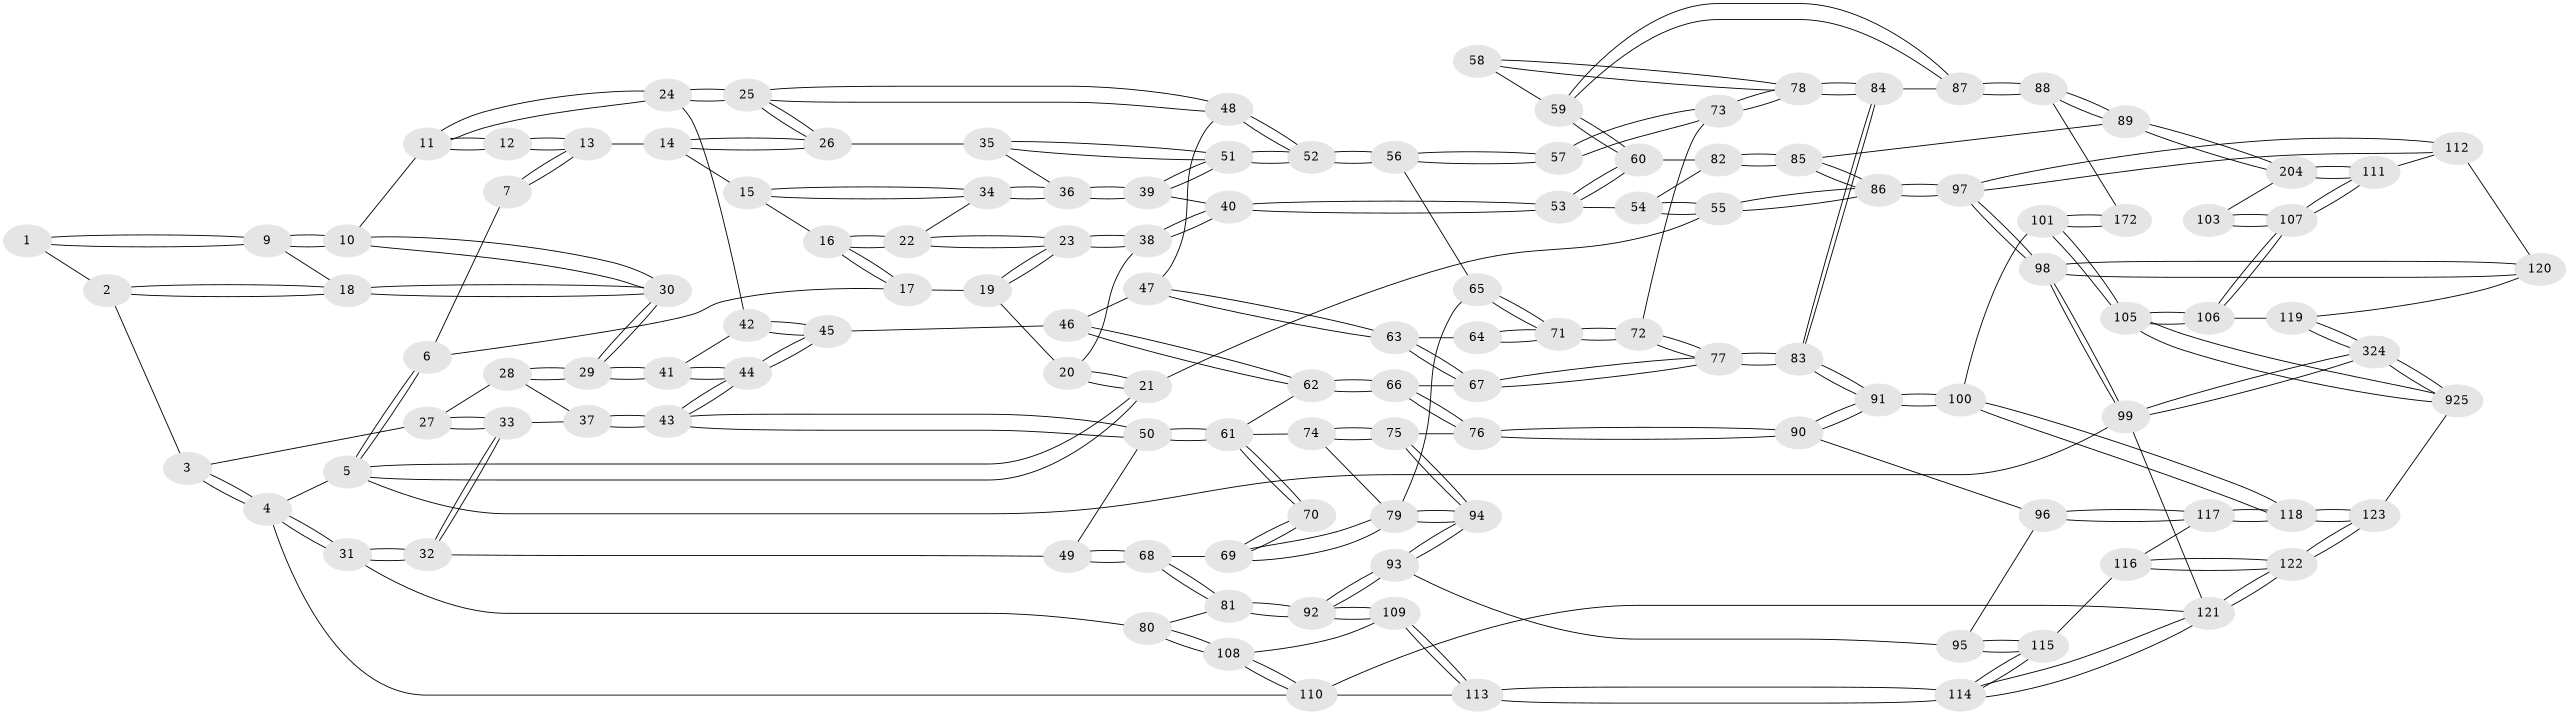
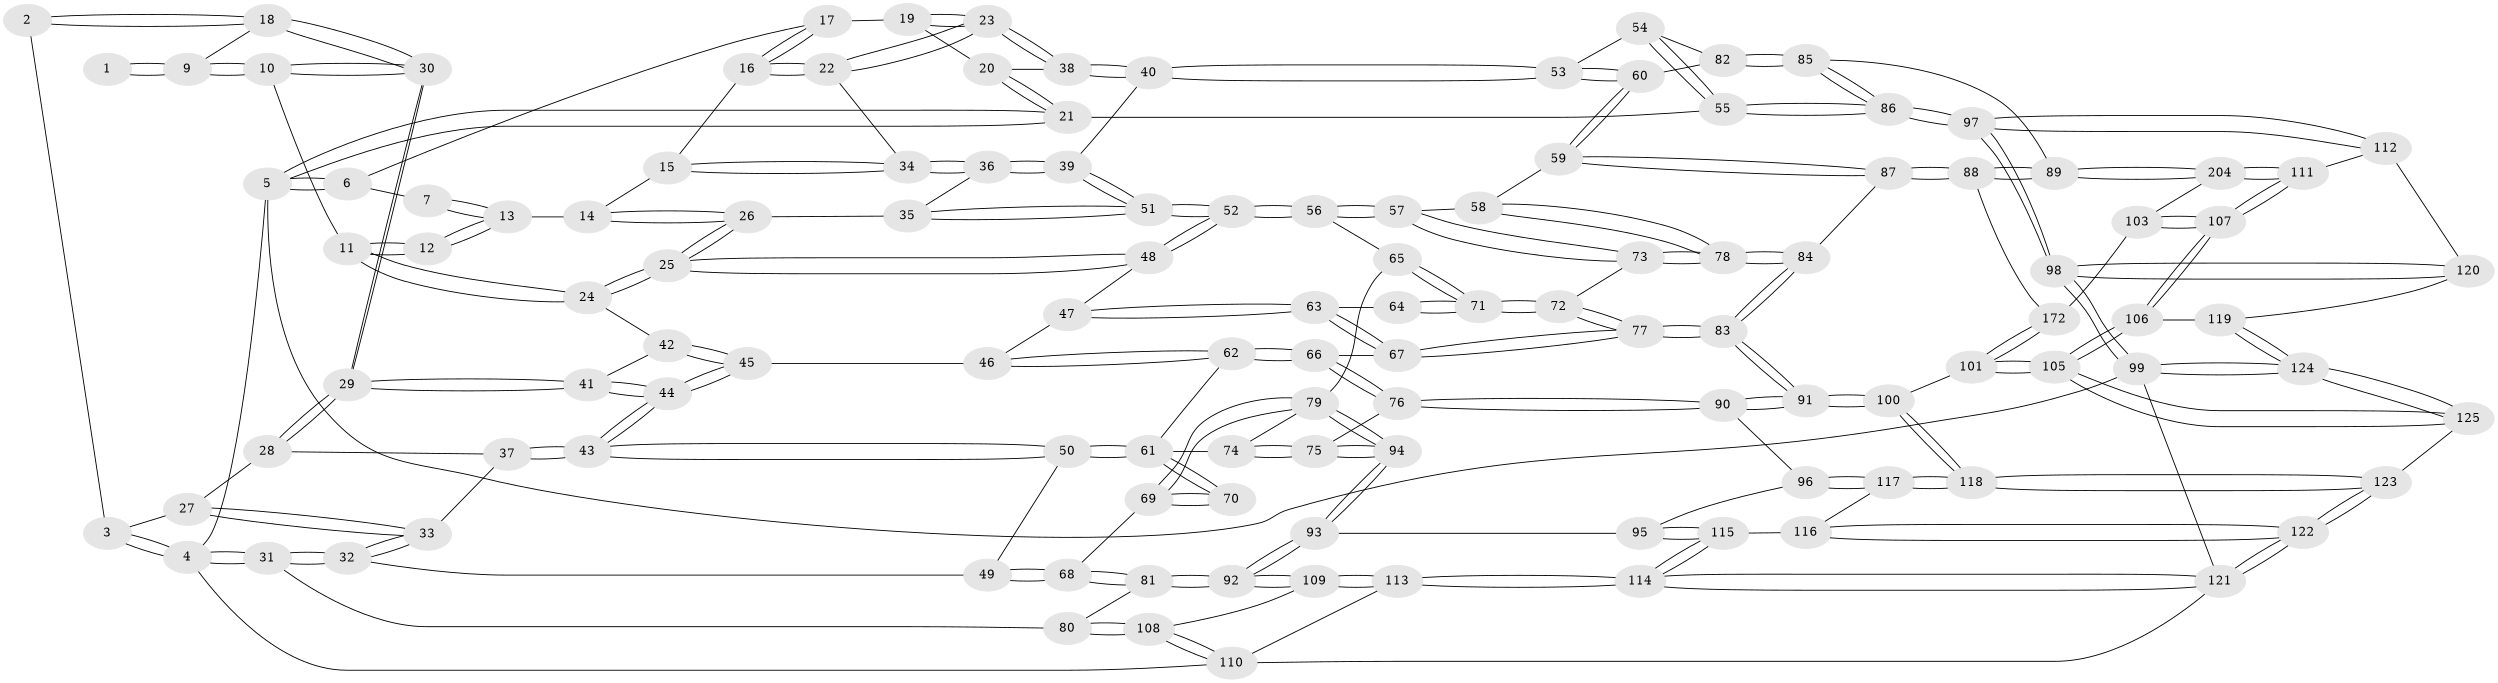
edge "58" -- "57": added
edge "1" -- "2": removed
edge "103" -- "172": added
node "324": label "324" -> "124"
node "925": label "925" -> "125"
